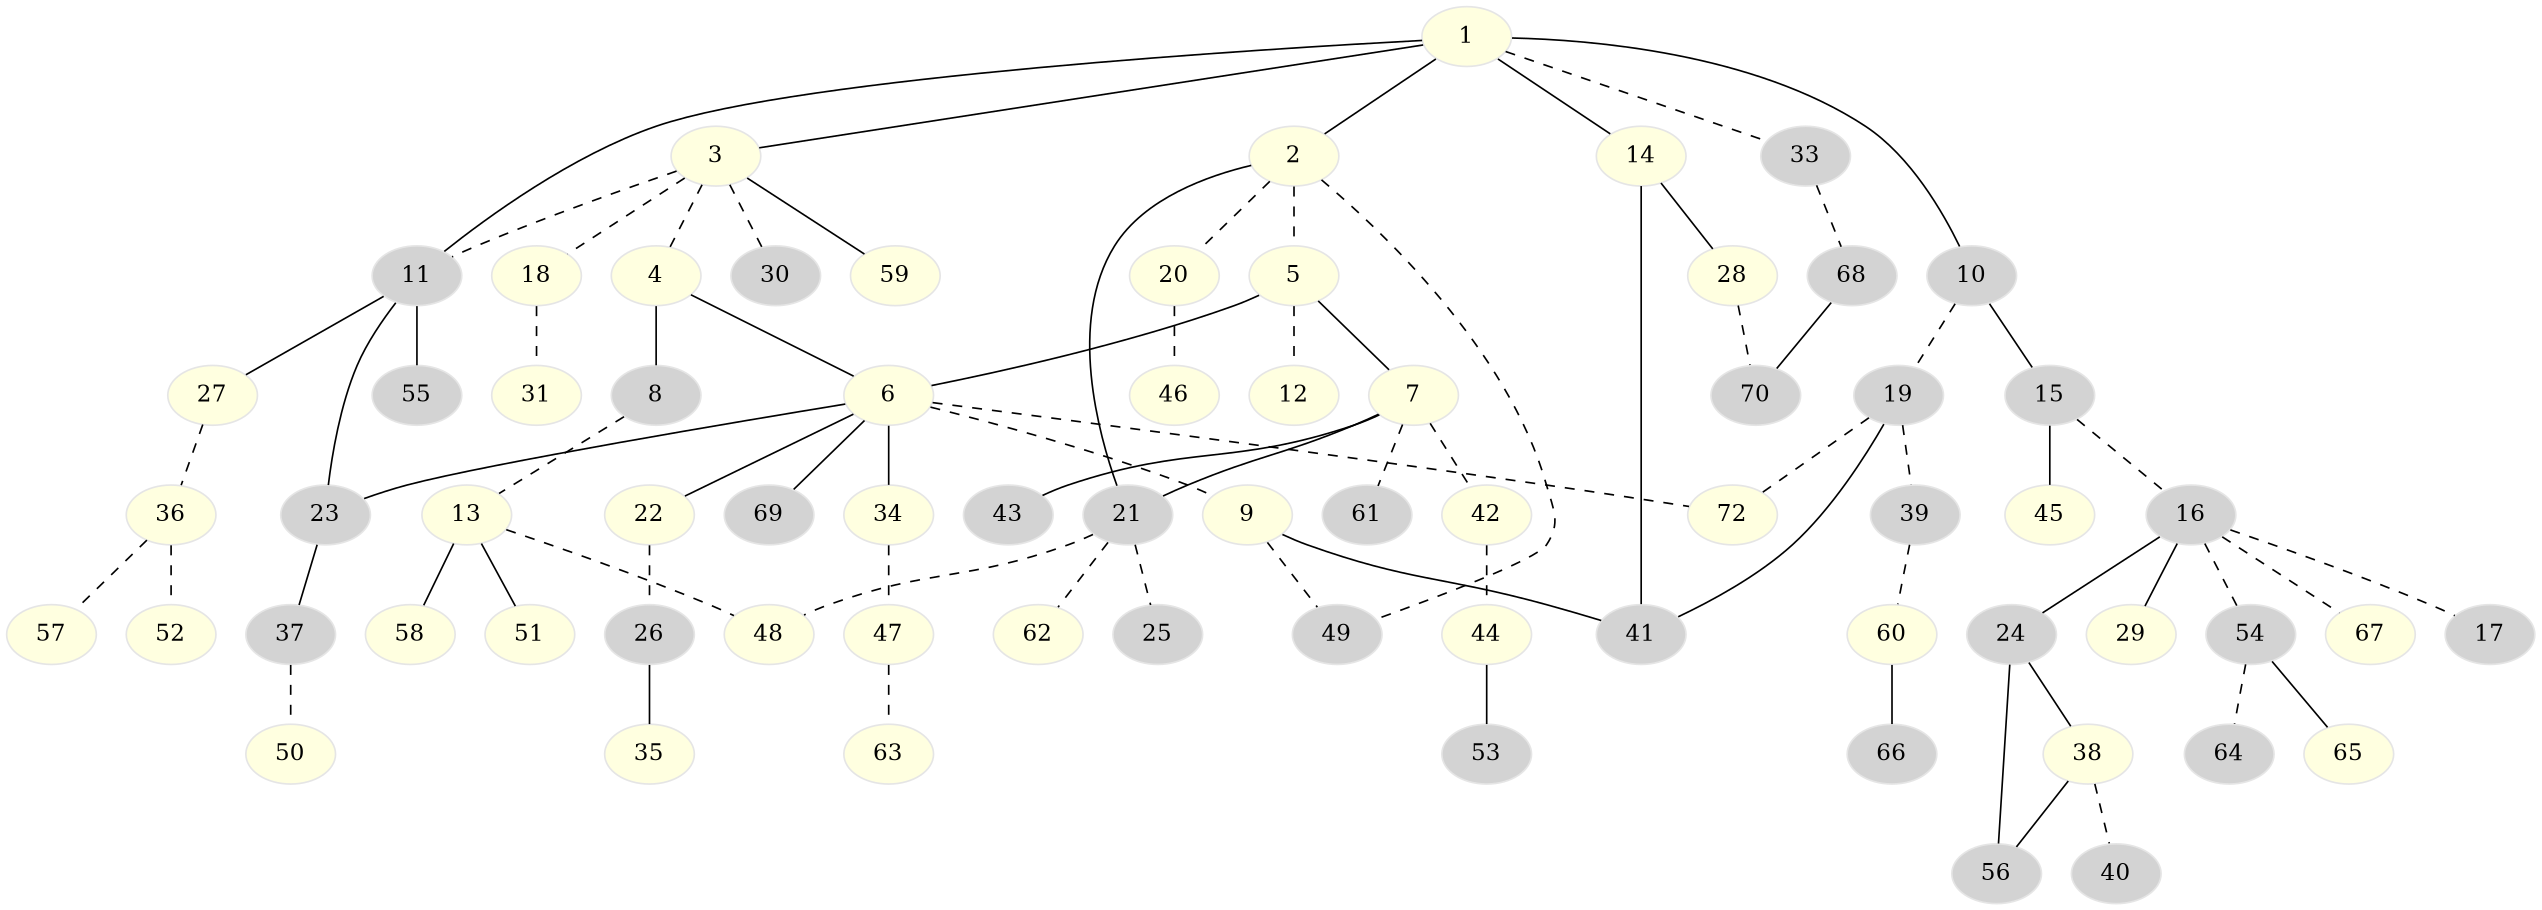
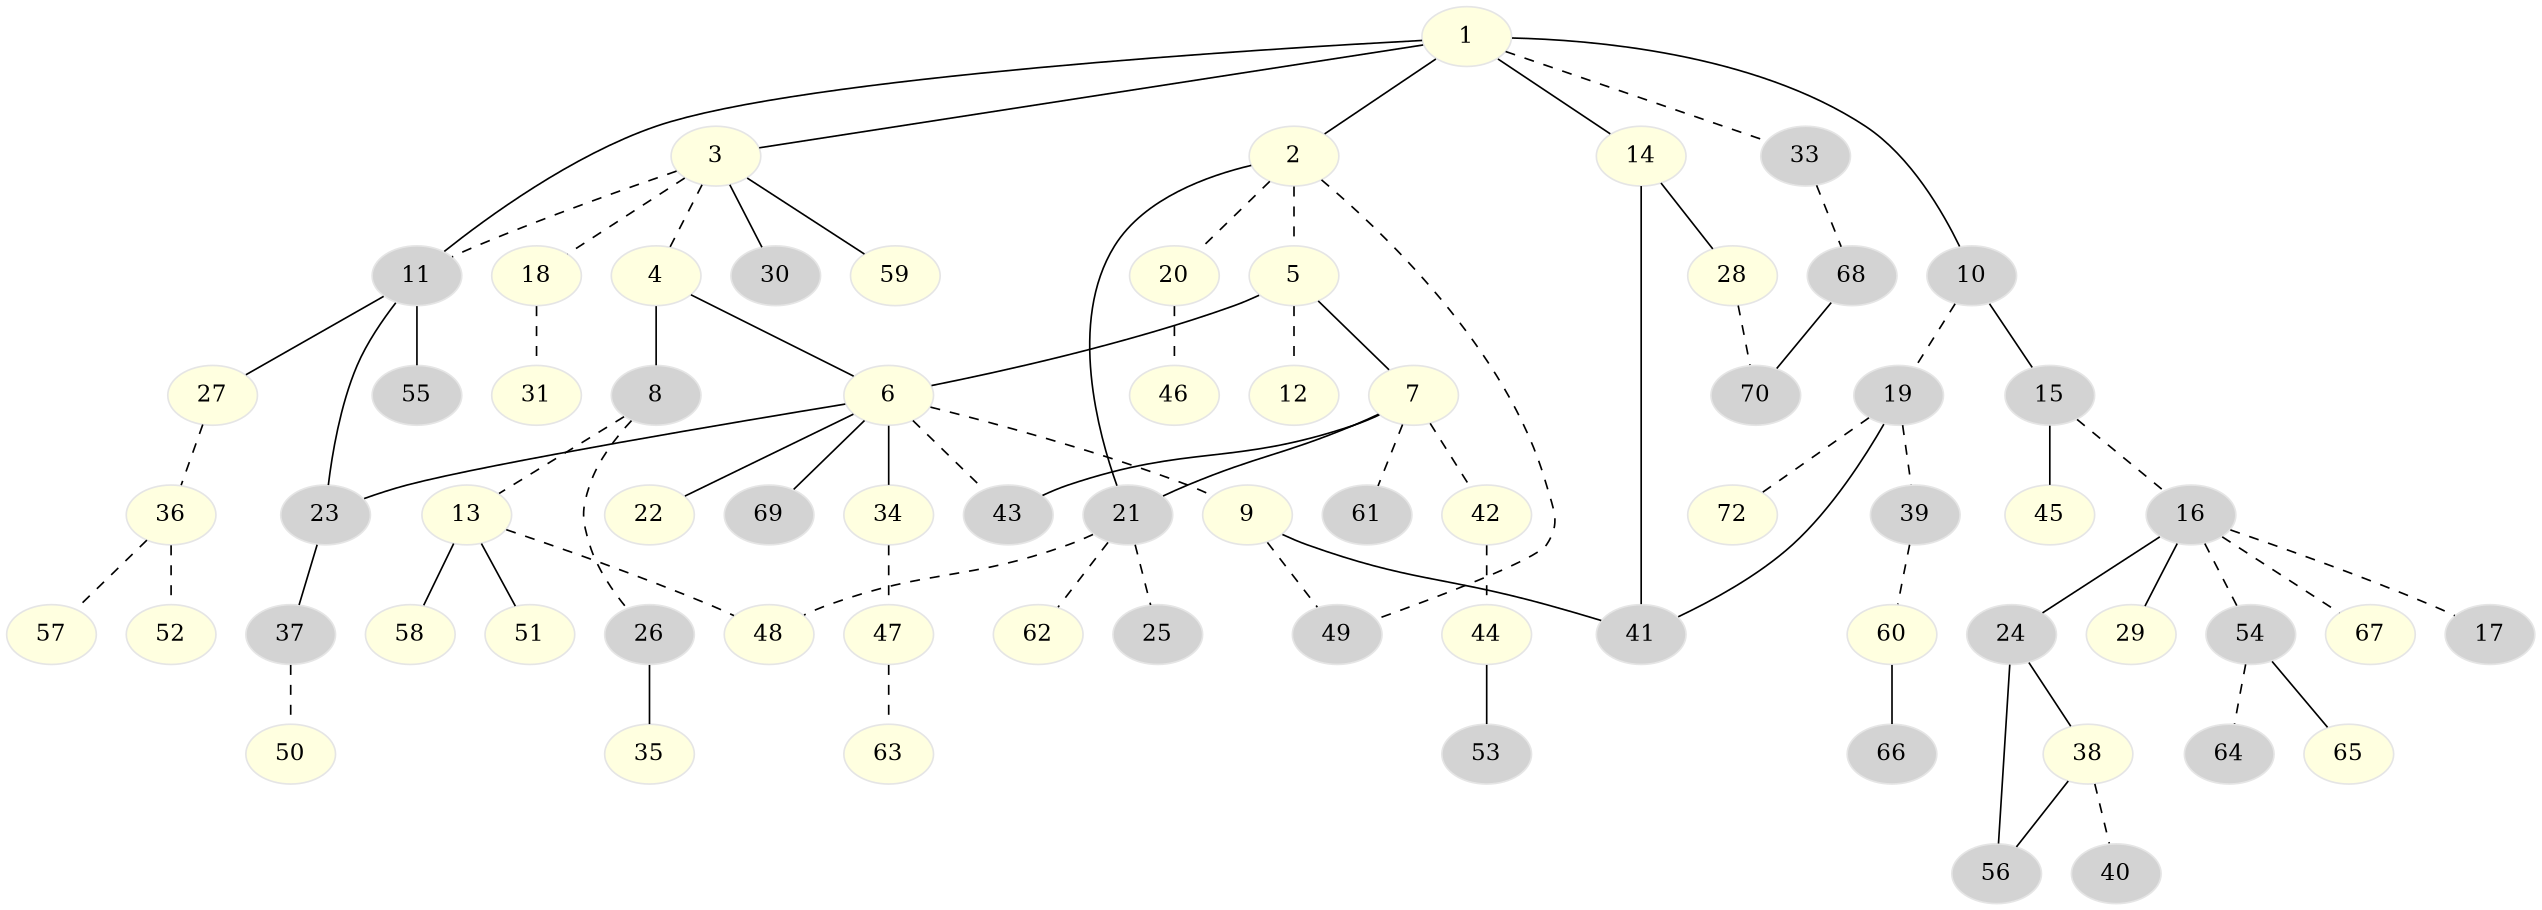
edge "3" -- "30": style dashed -> solid
edge "6" -- "72": now "6" -- "43"
edge "22" -- "26": now "8" -- "26"
